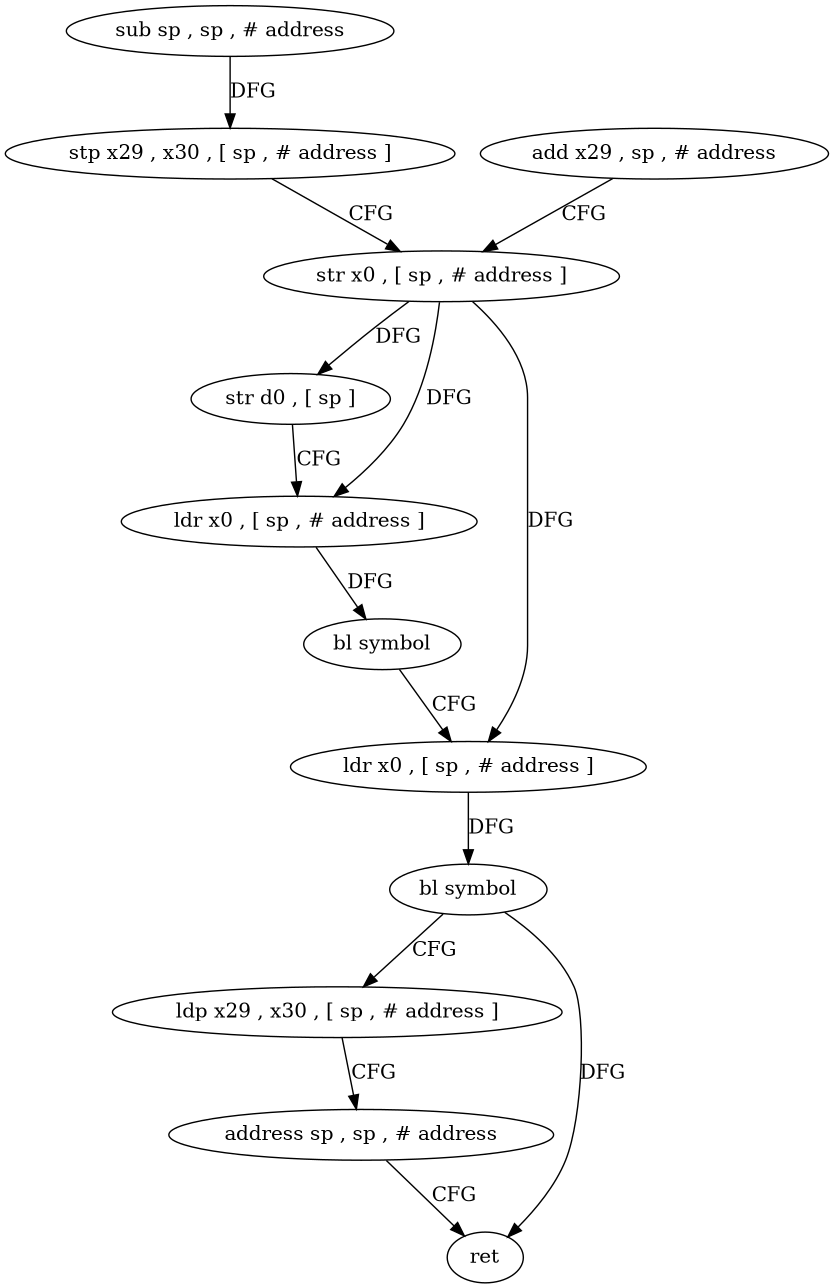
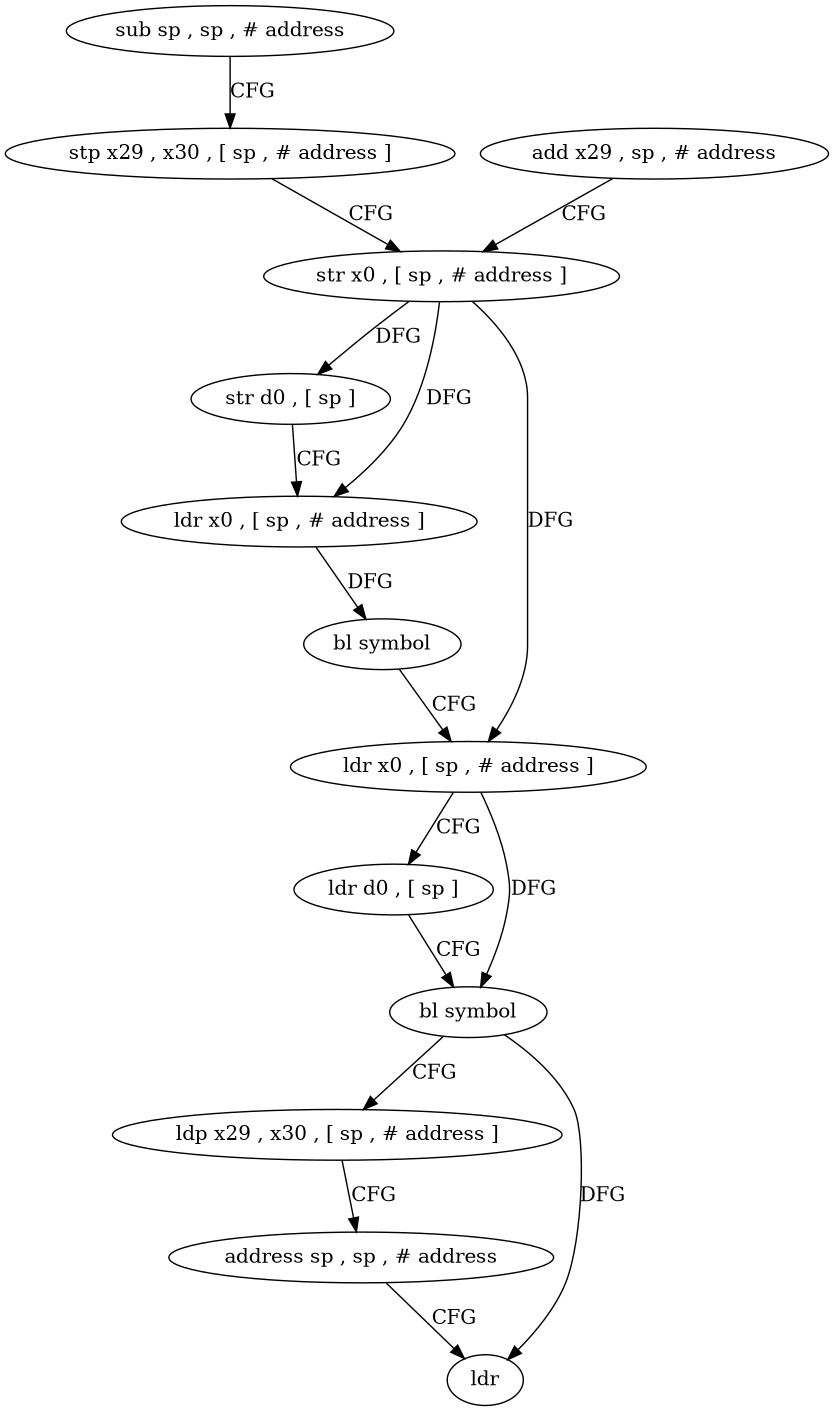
edge "sub sp , sp , # address" -> "stp x29 , x30 , [ sp , # address ]": label "DFG" -> "CFG"
node "ldr d0 , [ sp ]": added
node "ret": label "ret" -> "ldr"
